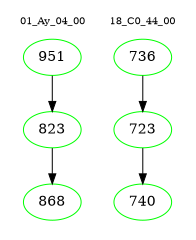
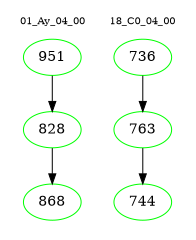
cluster "18_C0_44_00": label "18_C0_44_00" -> "18_C0_04_00"
node "823": label "823" -> "828"
node "723": label "723" -> "763"
node "740": label "740" -> "744"
